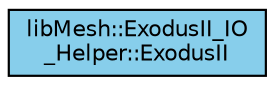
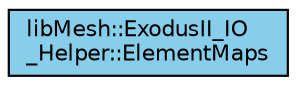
node "libMesh::ExodusII_IO _Helper::ExodusII": label "libMesh::ExodusII_IO _Helper::ExodusII" -> "libMesh::ExodusII_IO _Helper::ElementMaps"
